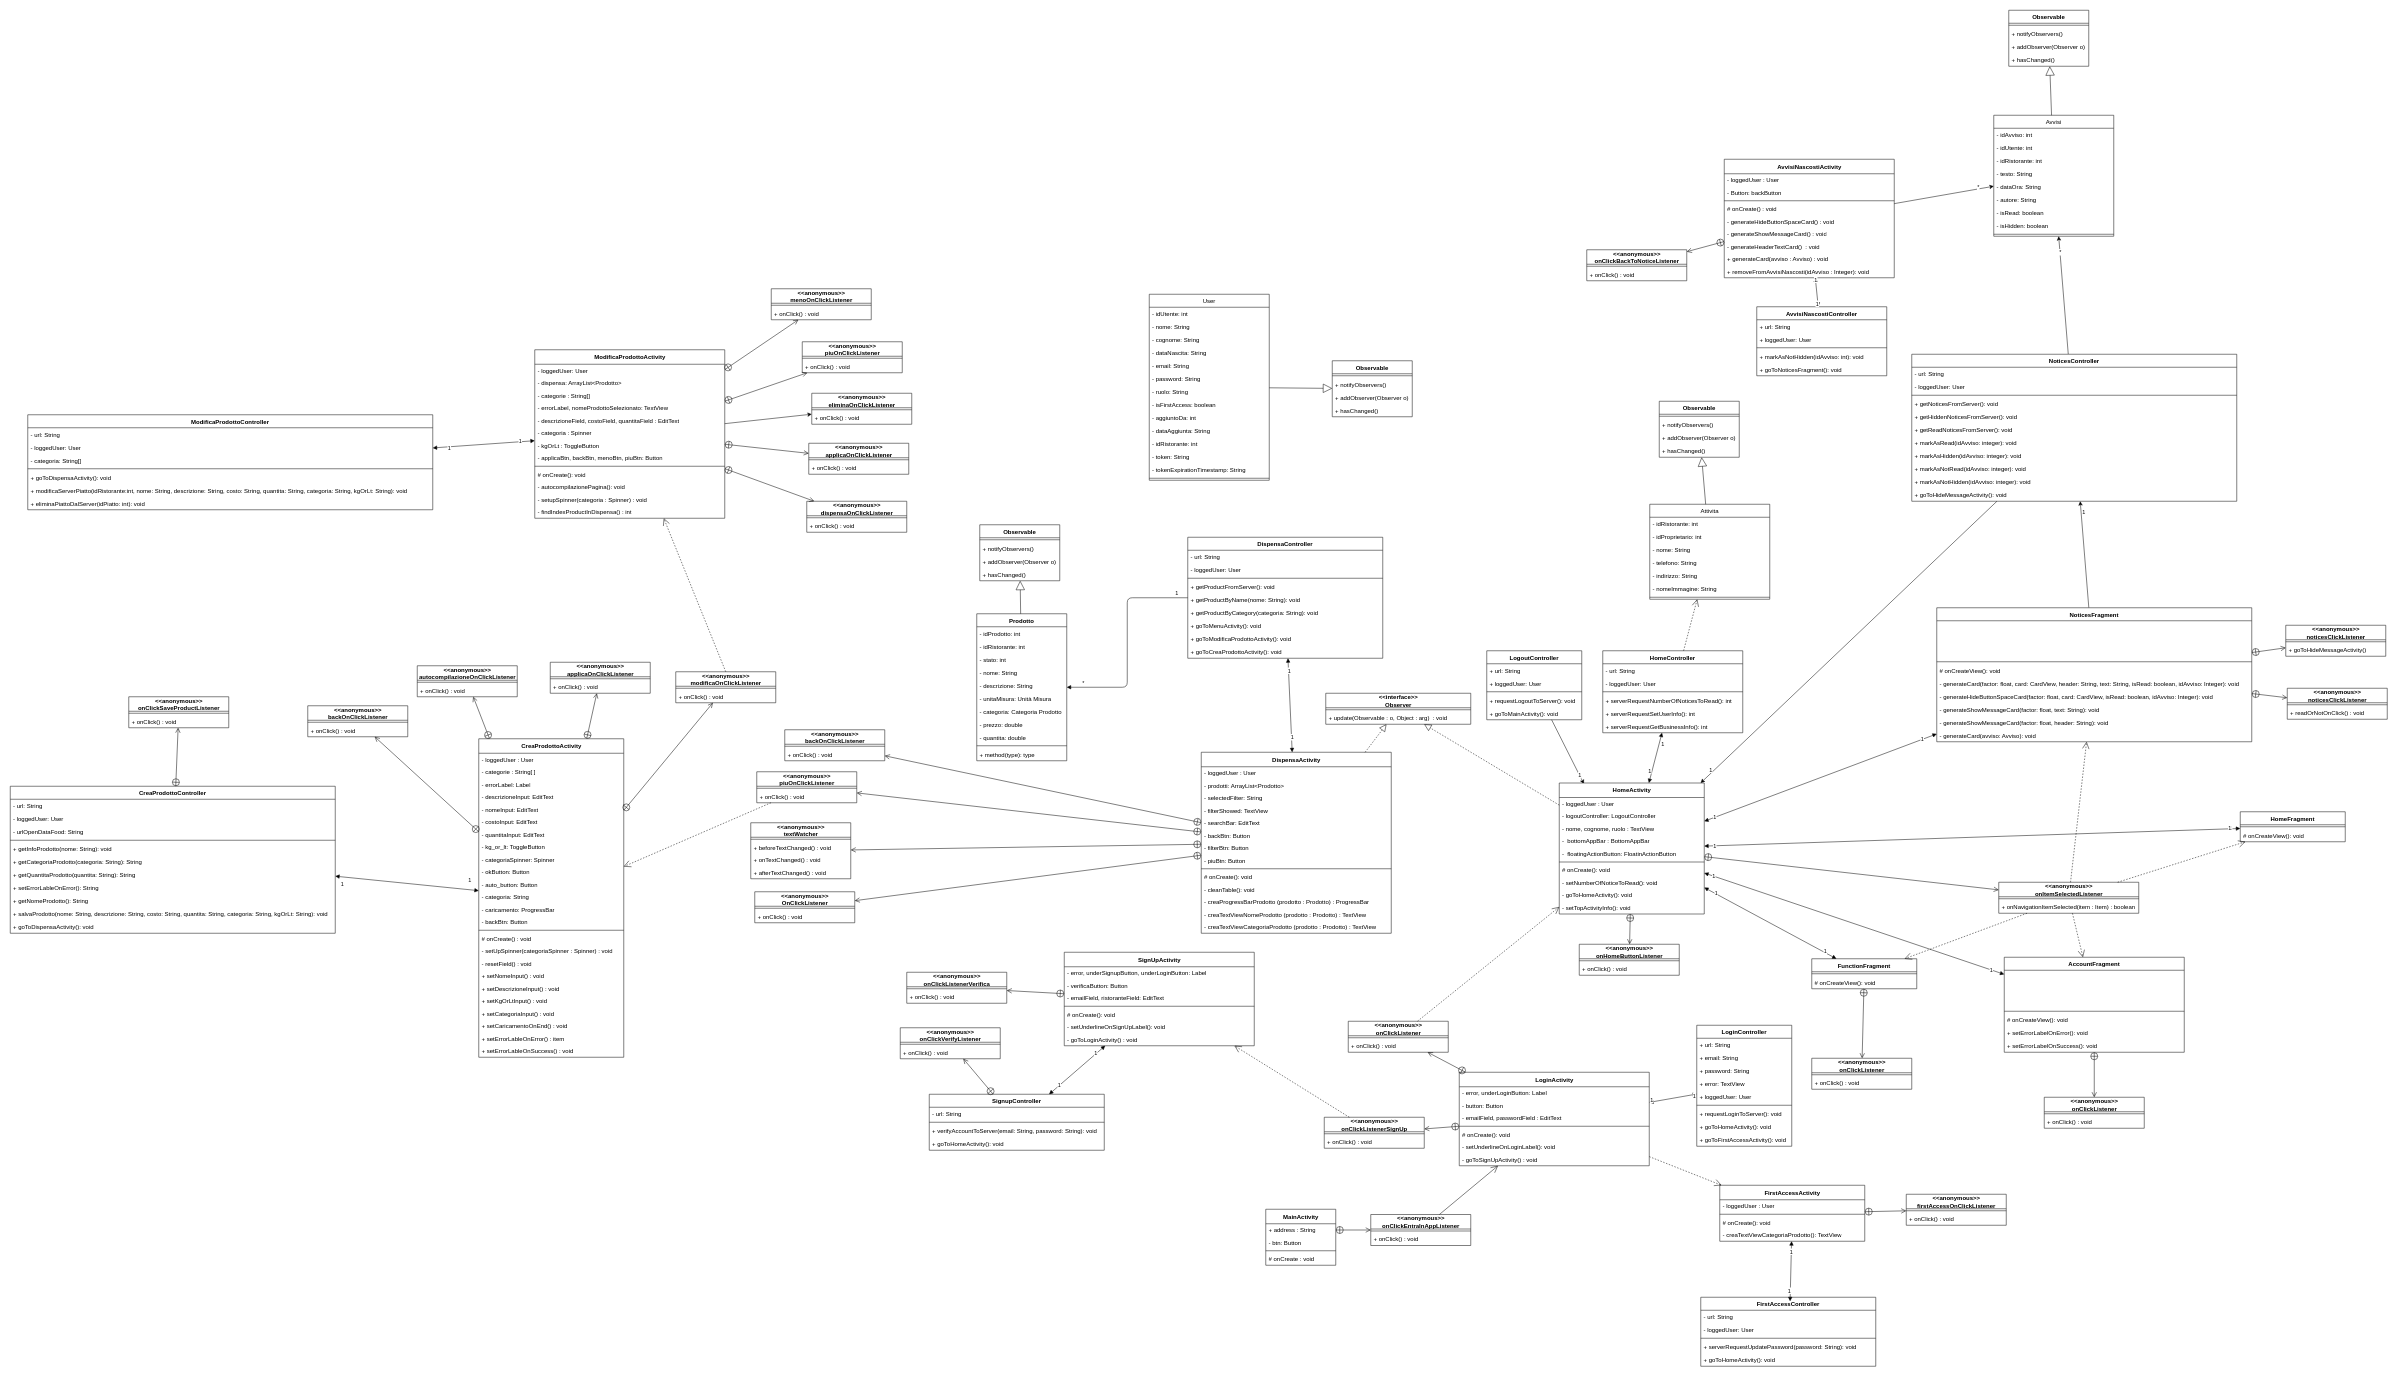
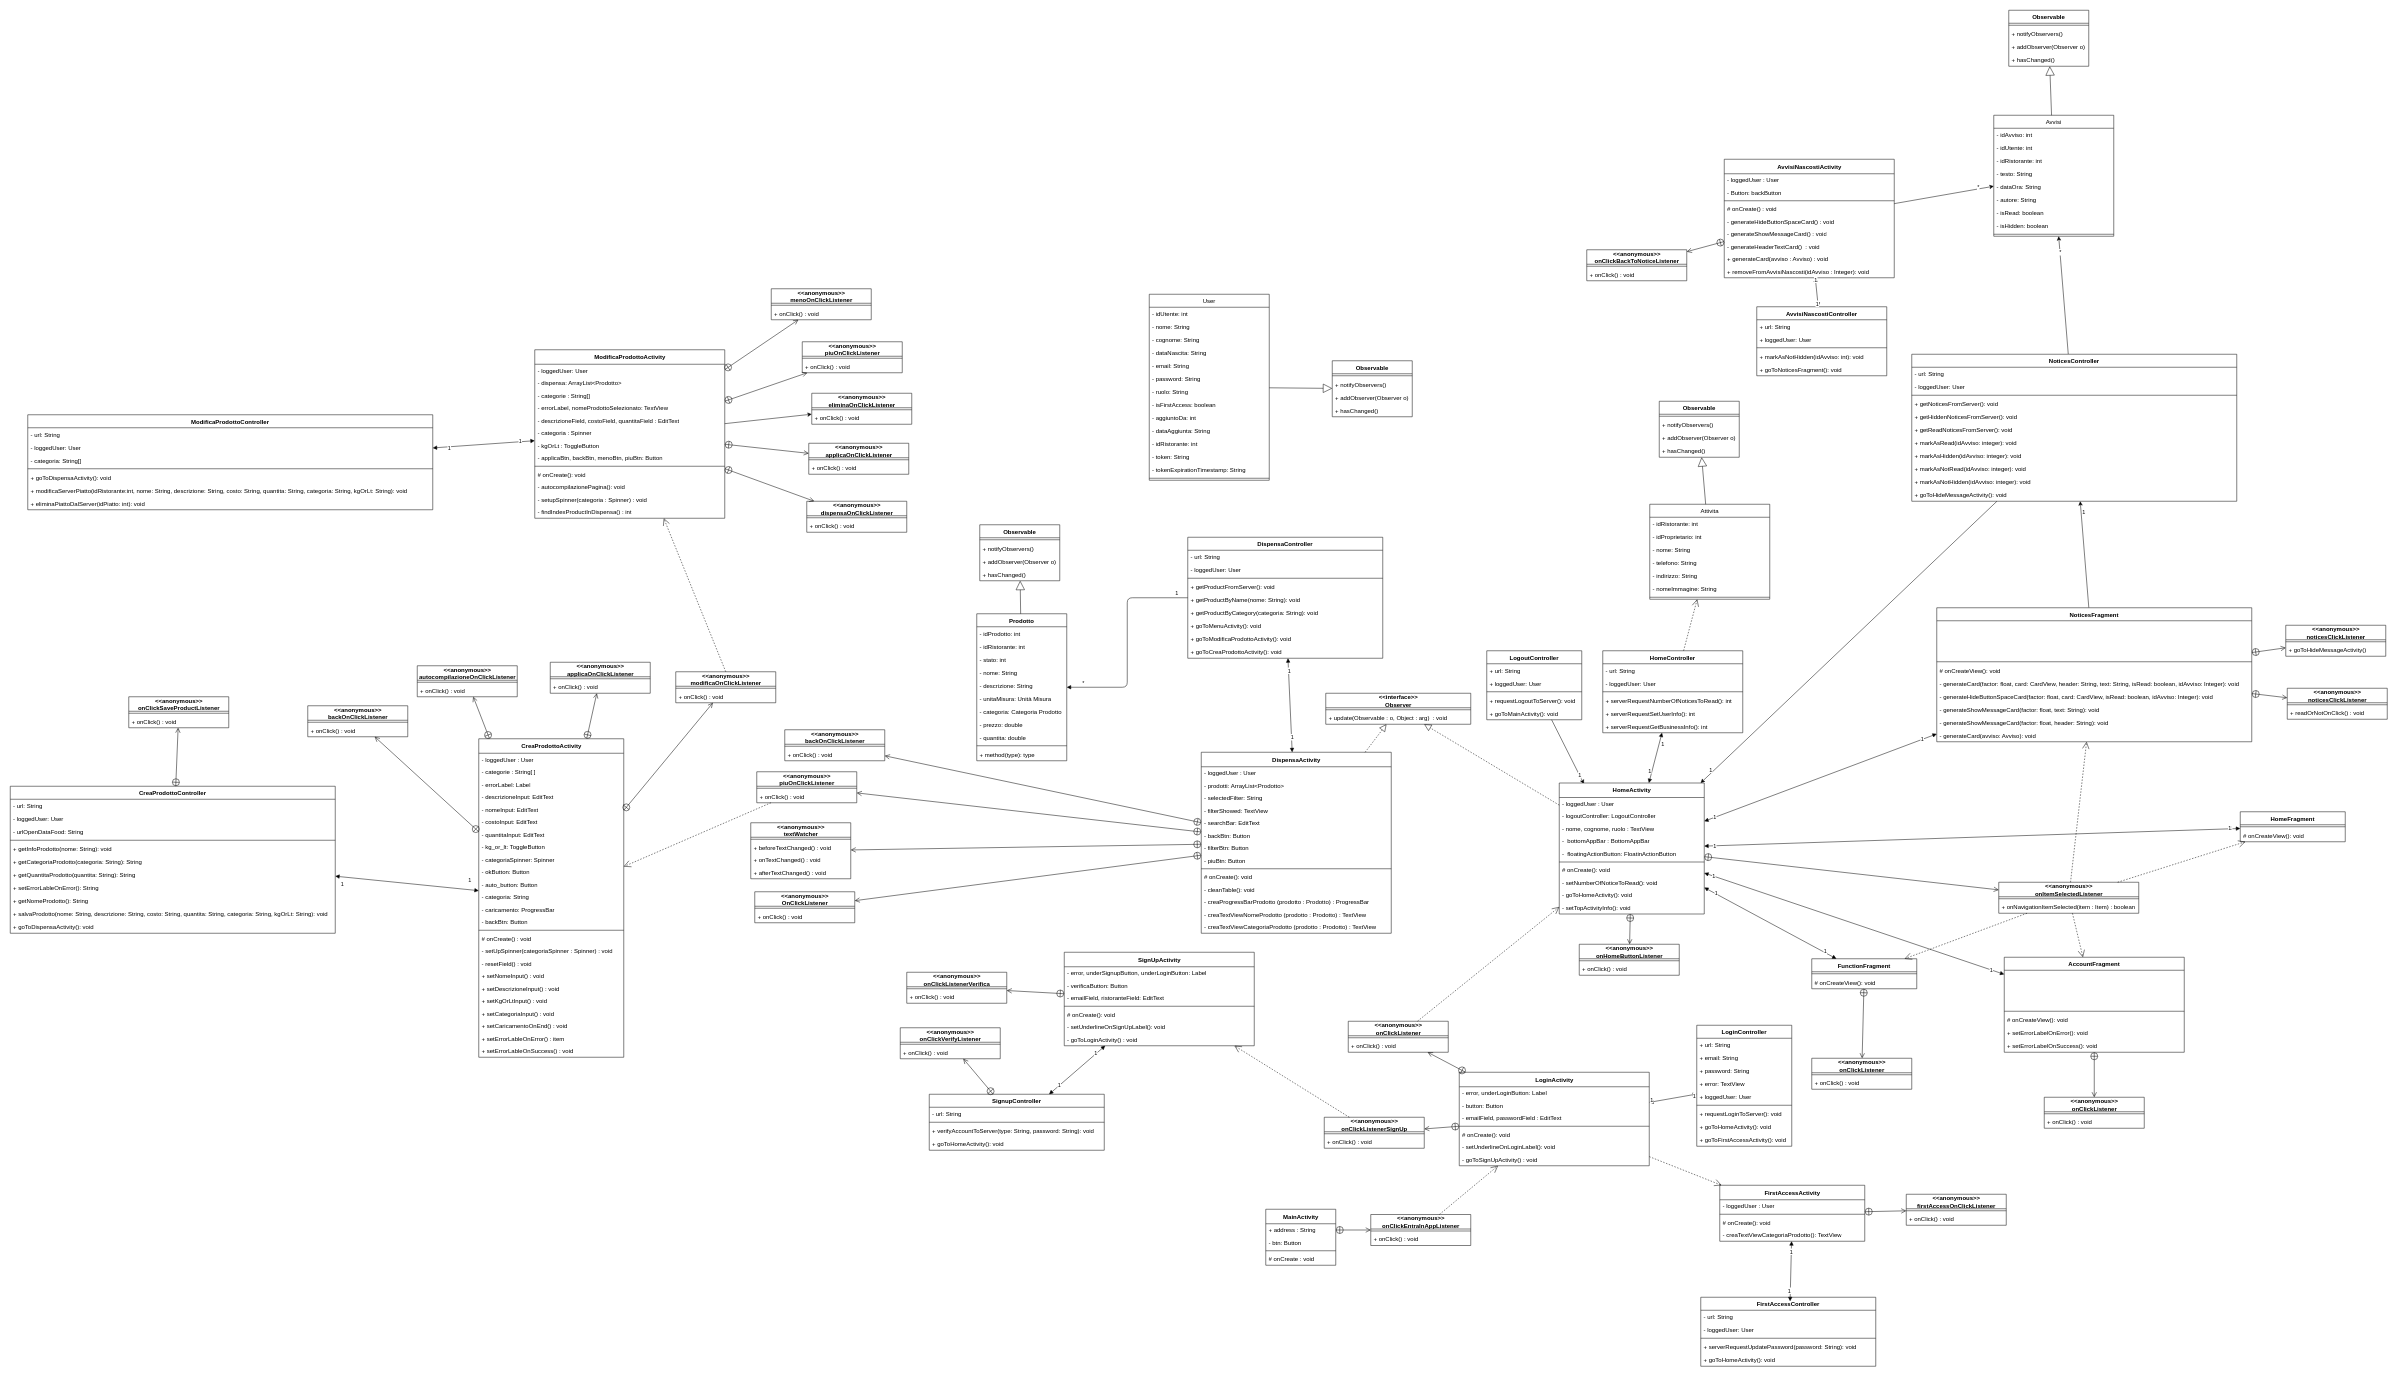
node "+ verifyAccountToServer(email: String, password: String): void": label "+ verifyAccountToServer(email: String, password: String): void" -> "+ verifyAccountToServer(type: String, password: String): void"
edge "<<anonymous>> onClickEntraInAppListener" -> "LoginActivity": style solid -> dashed
